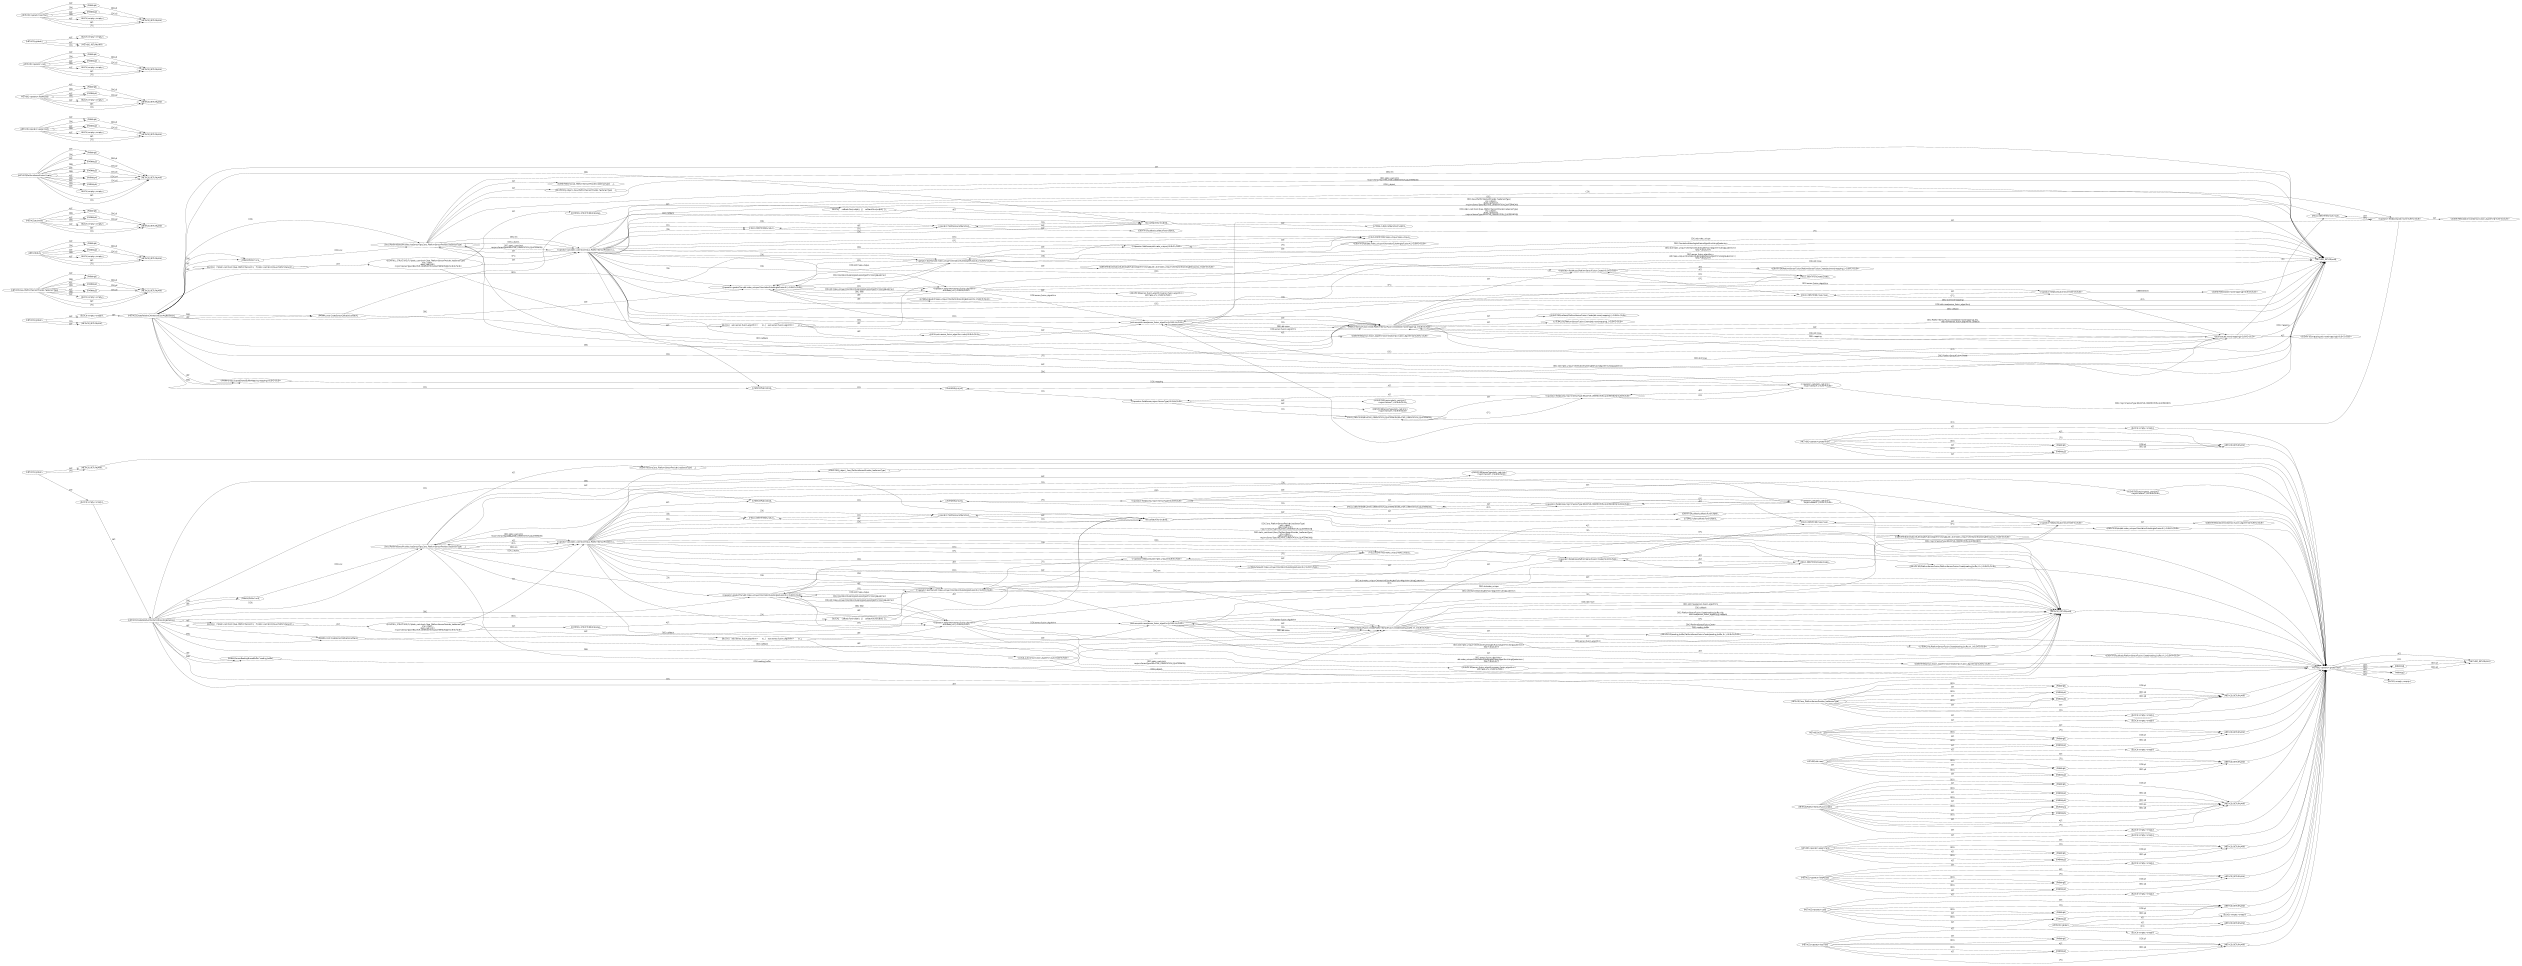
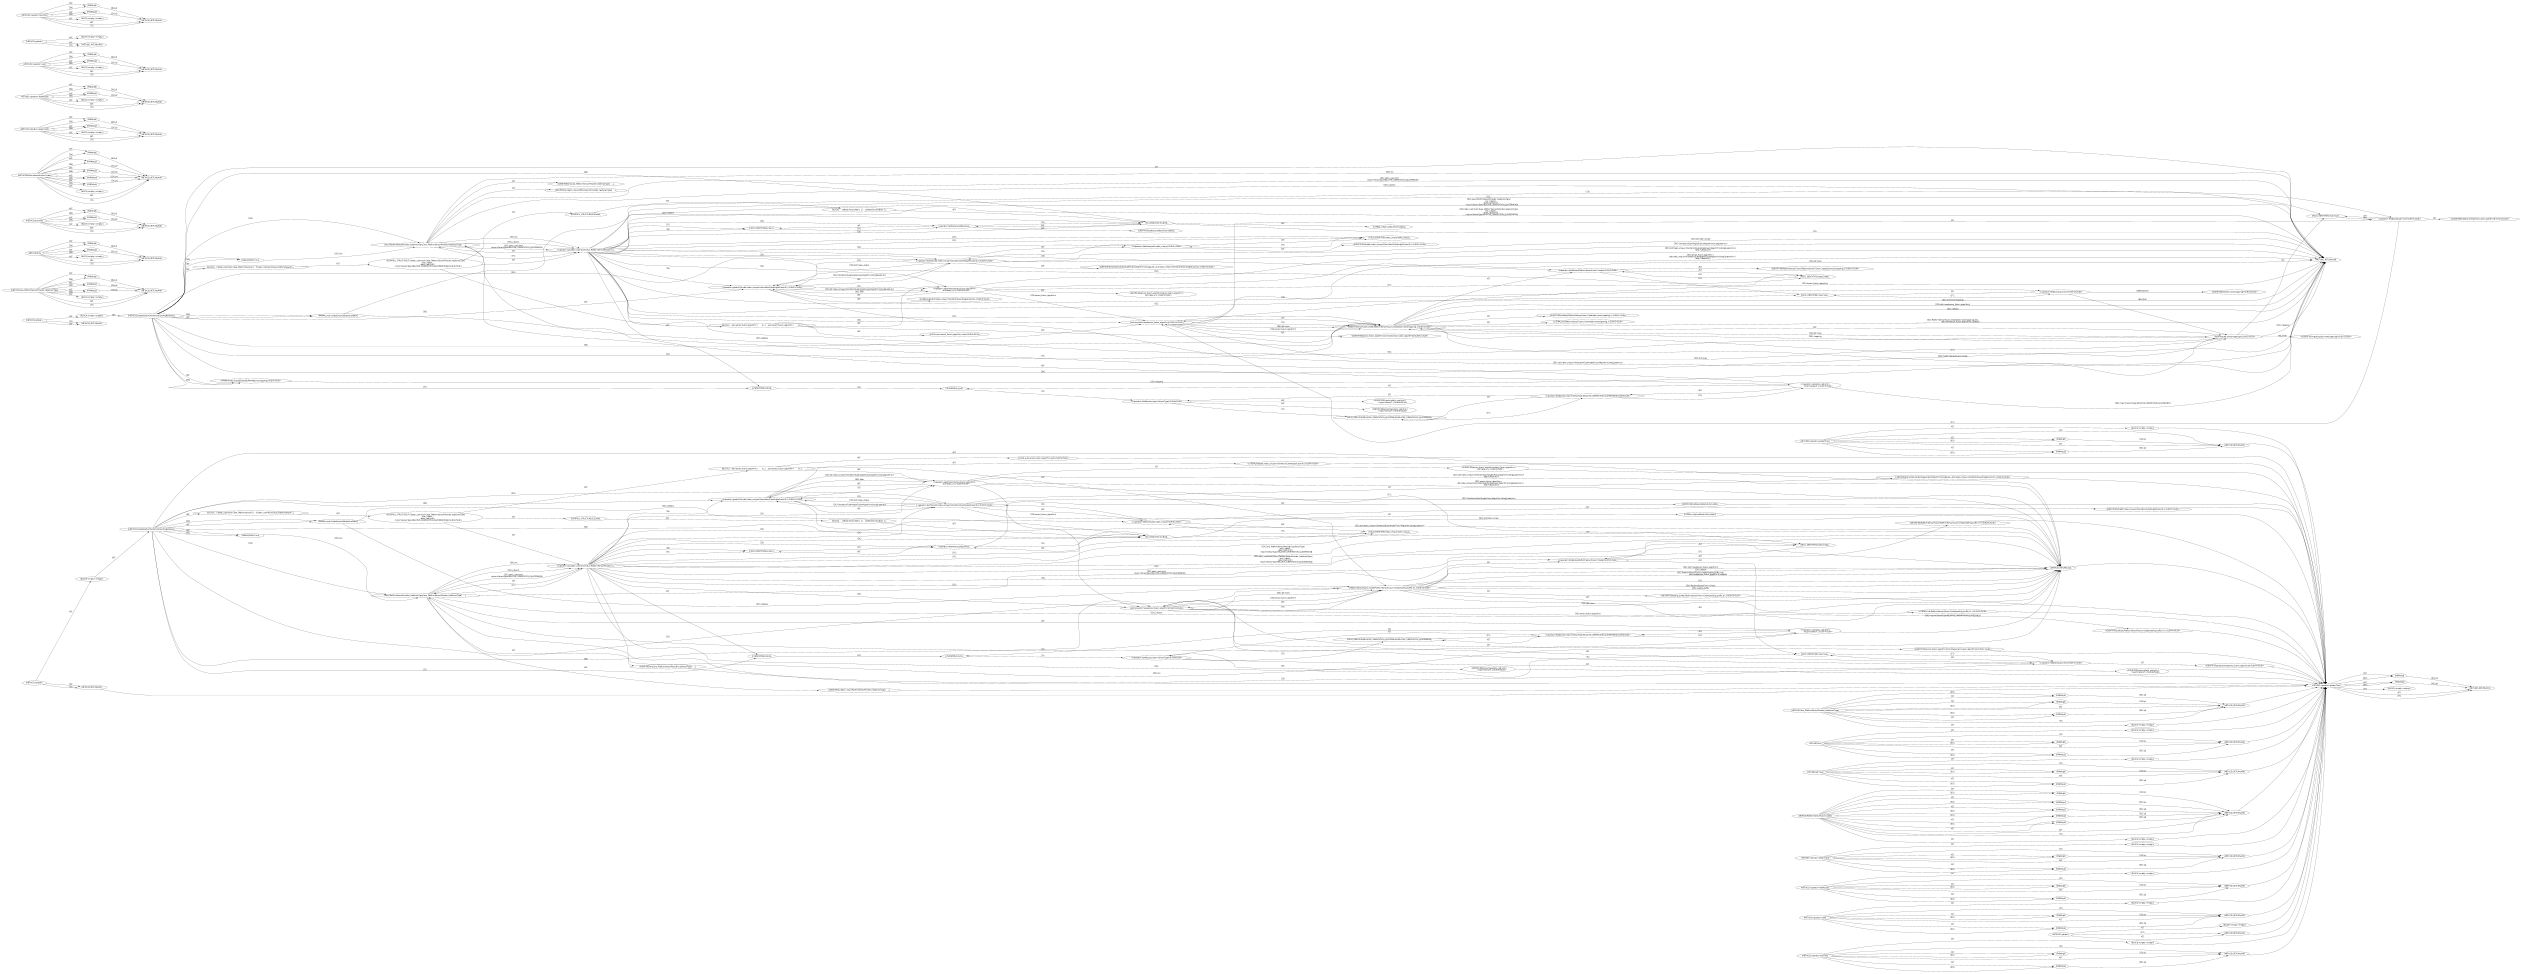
edge "<(<operator>.fieldAccess,std::move)<SUB>13</SUB>>" -> "<(std.move,std::move(mapping))<SUB>13</SUB>>": label "CFG: " -> "RELATIVE: "
edge "<(std.move,std::move(mapping))<SUB>13</SUB>>" -> "<(IDENTIFIER,mapping,std::move(mapping))<SUB>13</SUB>>": label "AST: " -> "RELATIVE: "
node "(PARAM,SensorReadingSharedBuffer* reading_buffer)": removed
